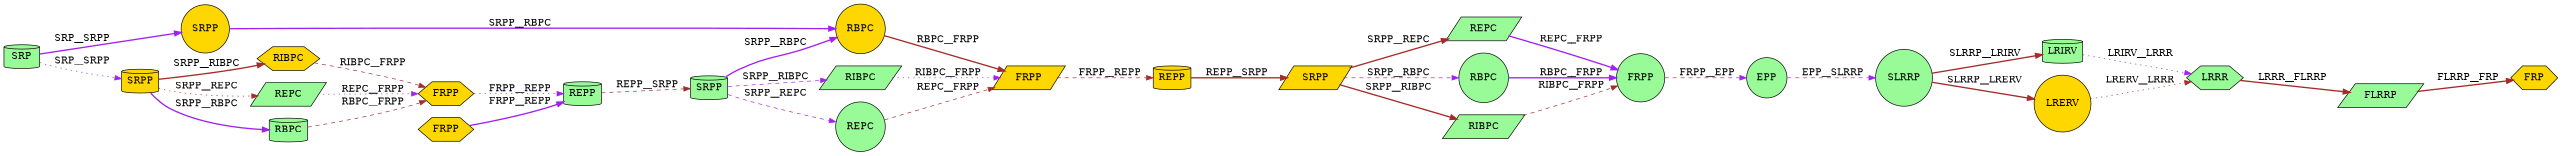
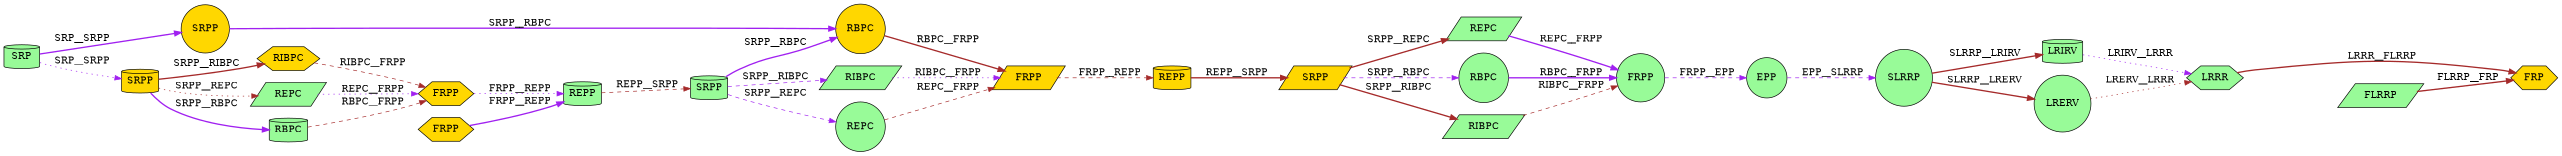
edge "LRRR" -> "FLRRP": now "LRRR" -> "FRP"
node "LRERV": fillcolor gold -> palegreen
